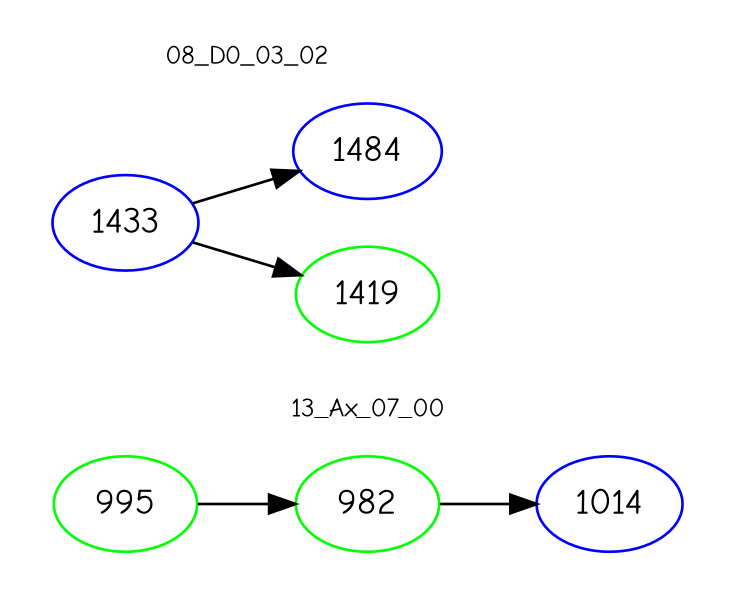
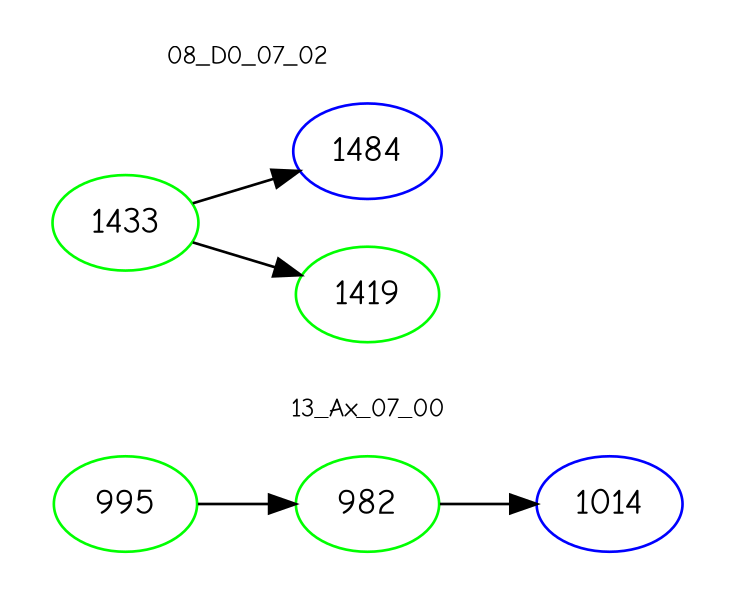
cluster "08_D0_03_02": label "08_D0_03_02" -> "08_D0_07_02"
node "1433": color blue -> green
